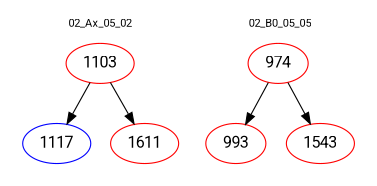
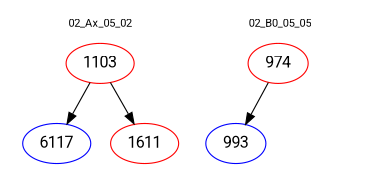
node "1117": label "1117" -> "6117"
node "993": color red -> blue
node "1543": removed
